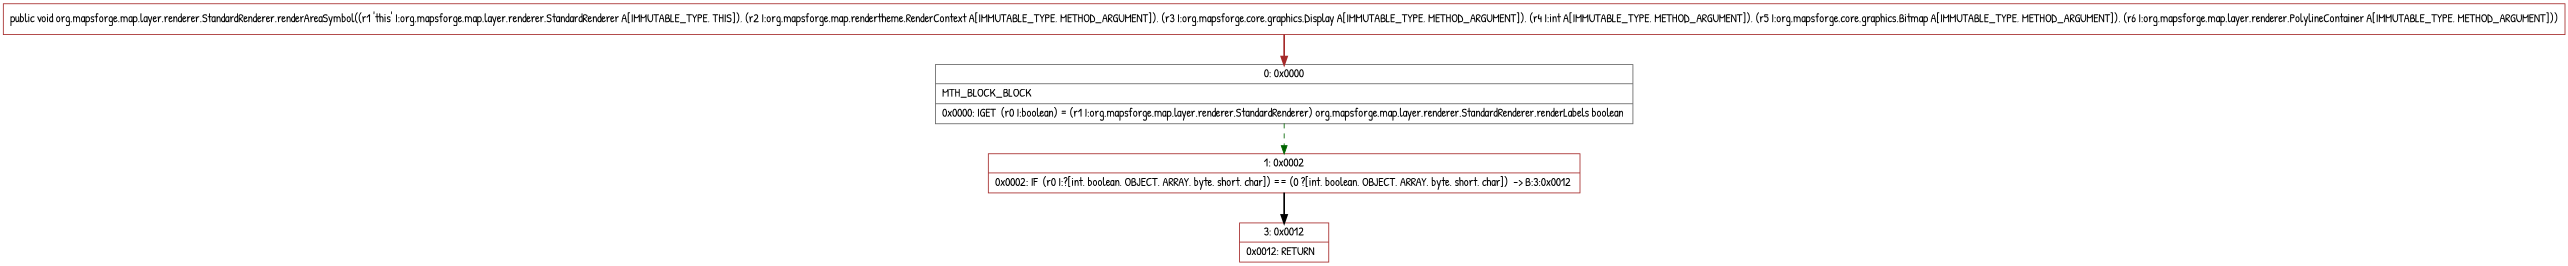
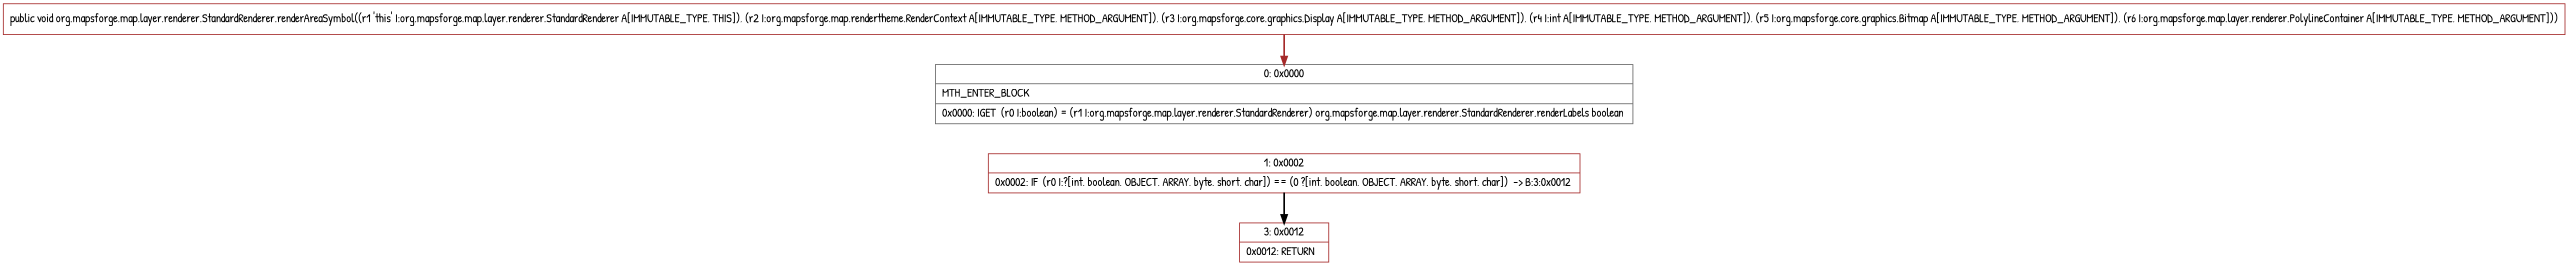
node "0: 0x0000": text "MTH_BLOCK_BLOCK" -> "MTH_ENTER_BLOCK"
edge "0: 0x0000" -> "1: 0x0002": removed
